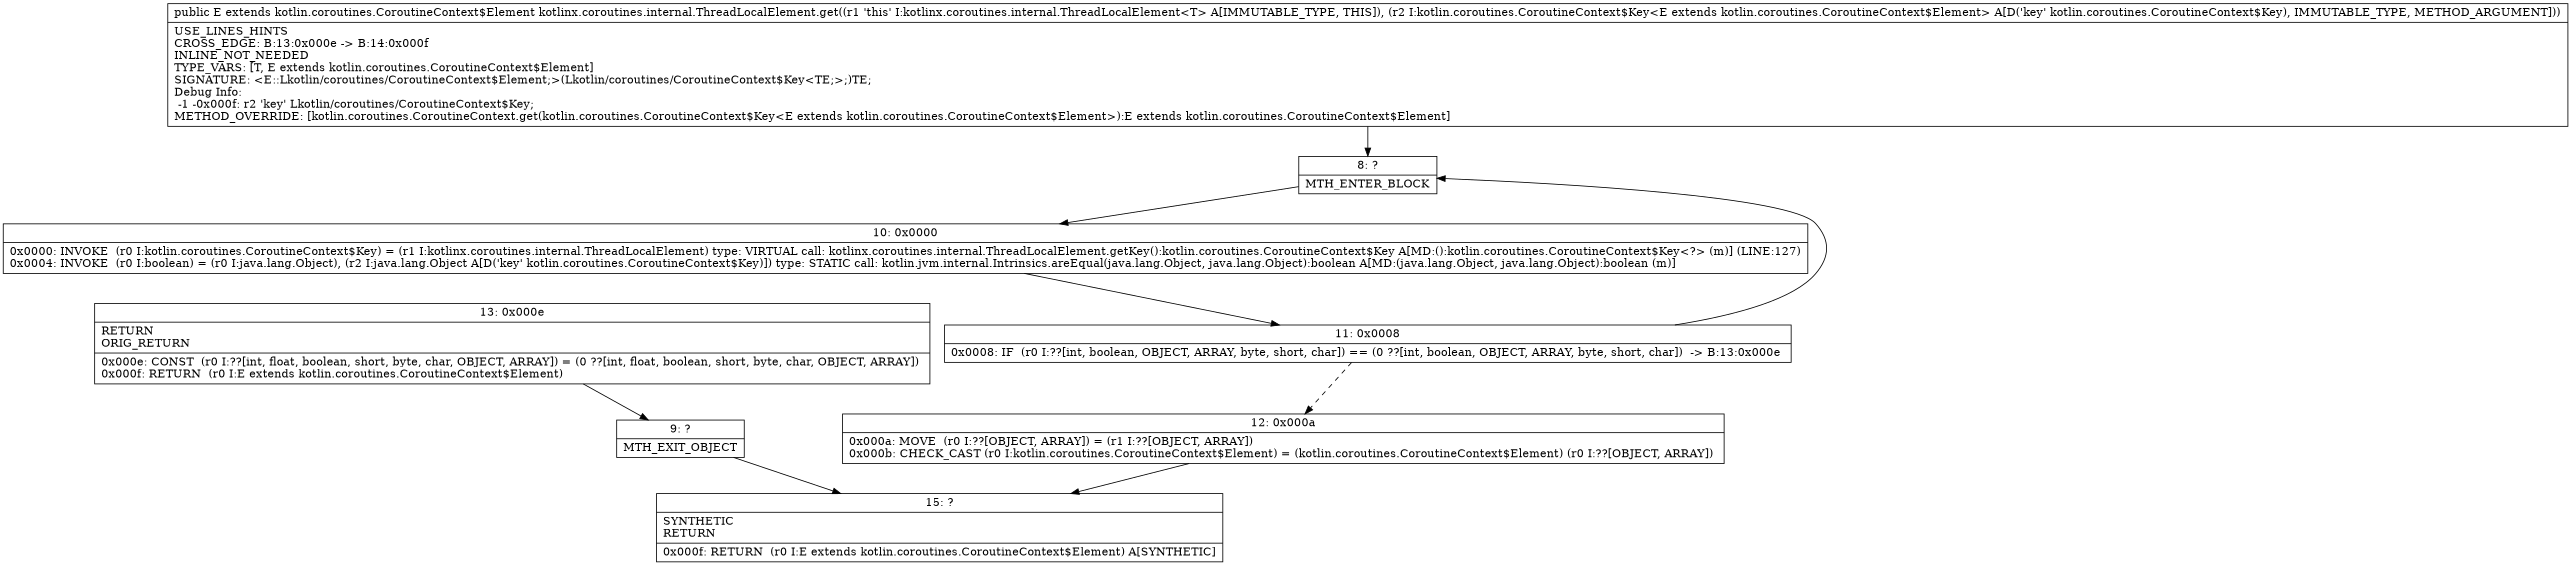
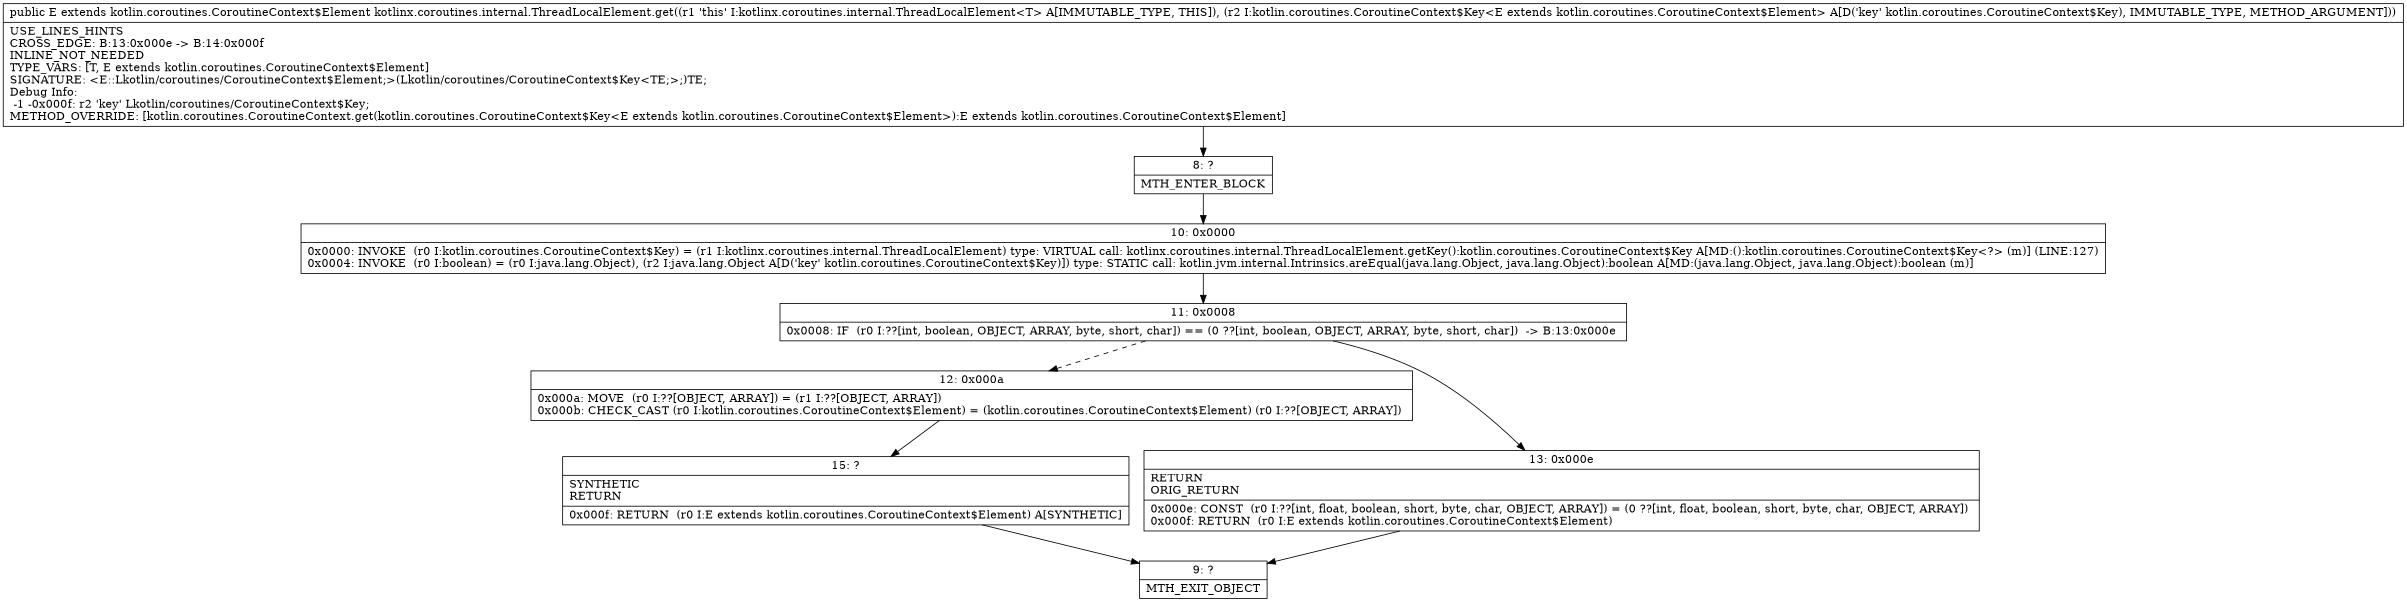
edge "11: 0x0008" -> "8: ?": now "11: 0x0008" -> "13: 0x000e"
edge "9: ?" -> "15: ?": reversed
